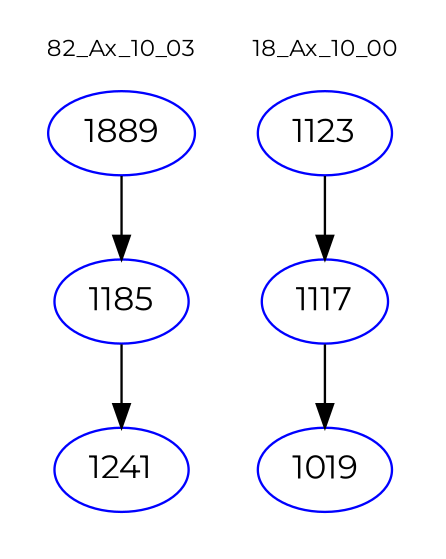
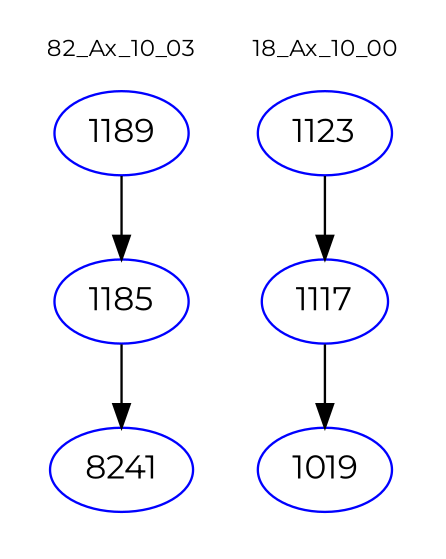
node "1889": label "1889" -> "1189"
node "1241": label "1241" -> "8241"
